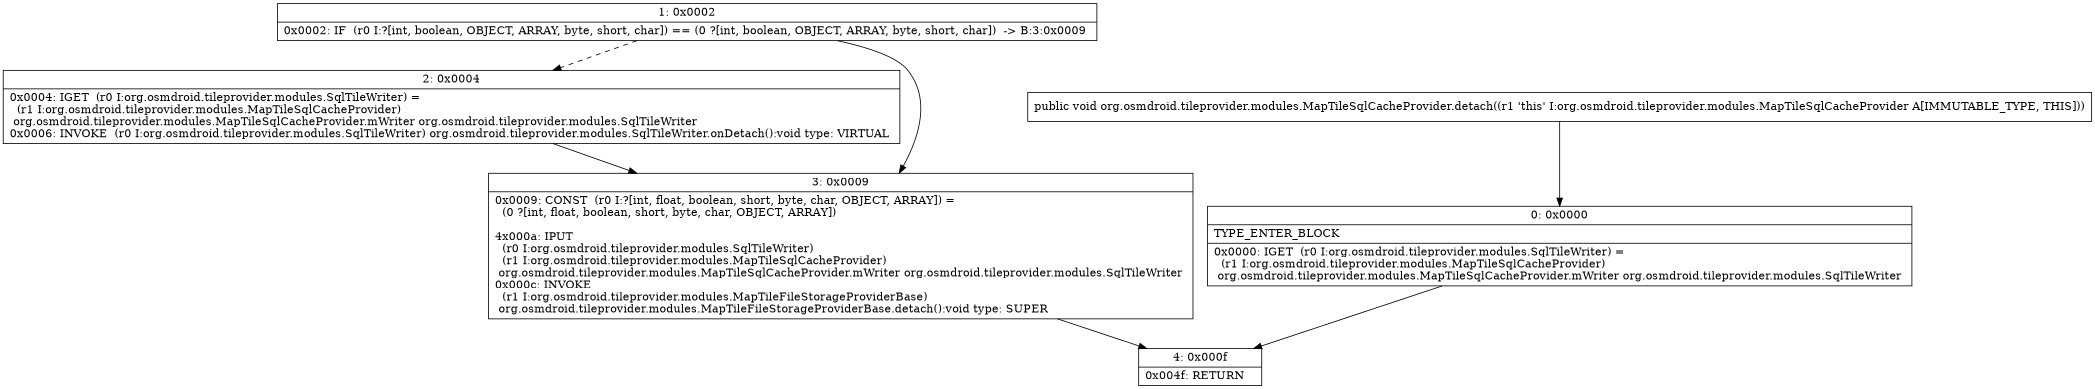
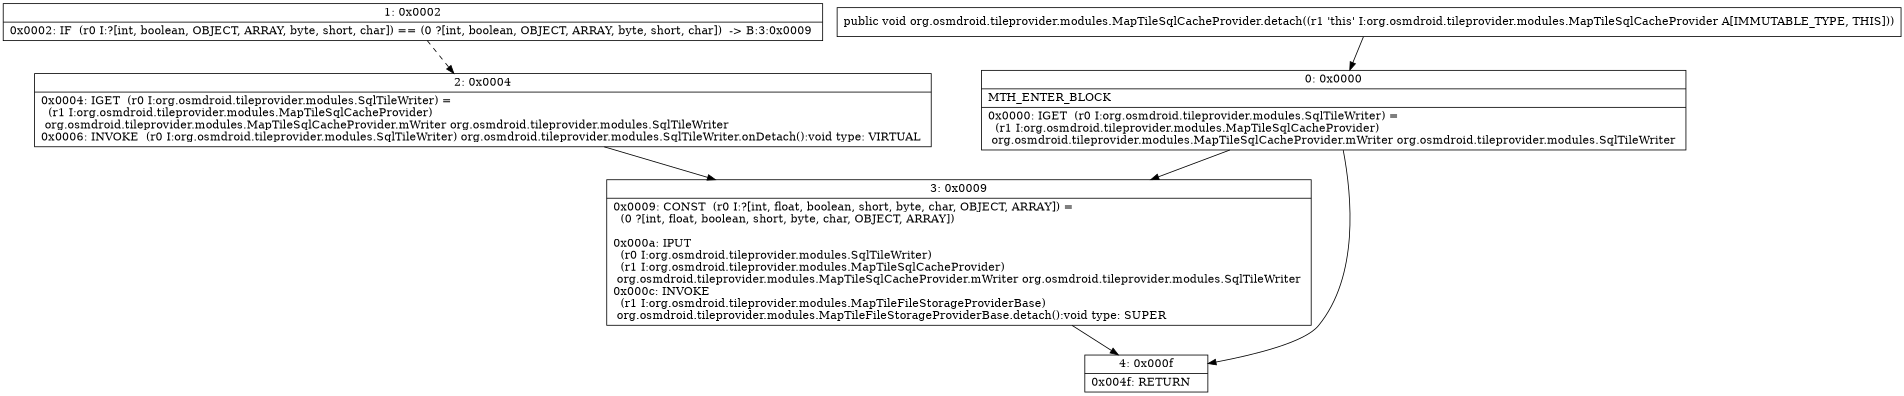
edge "1: 0x0002" -> "3: 0x0009": now "0: 0x0000" -> "3: 0x0009"
node "0: 0x0000": text "TYPE_ENTER_BLOCK" -> "MTH_ENTER_BLOCK"
node "3: 0x0009": text "4x000a: IPUT" -> "0x000a: IPUT"
